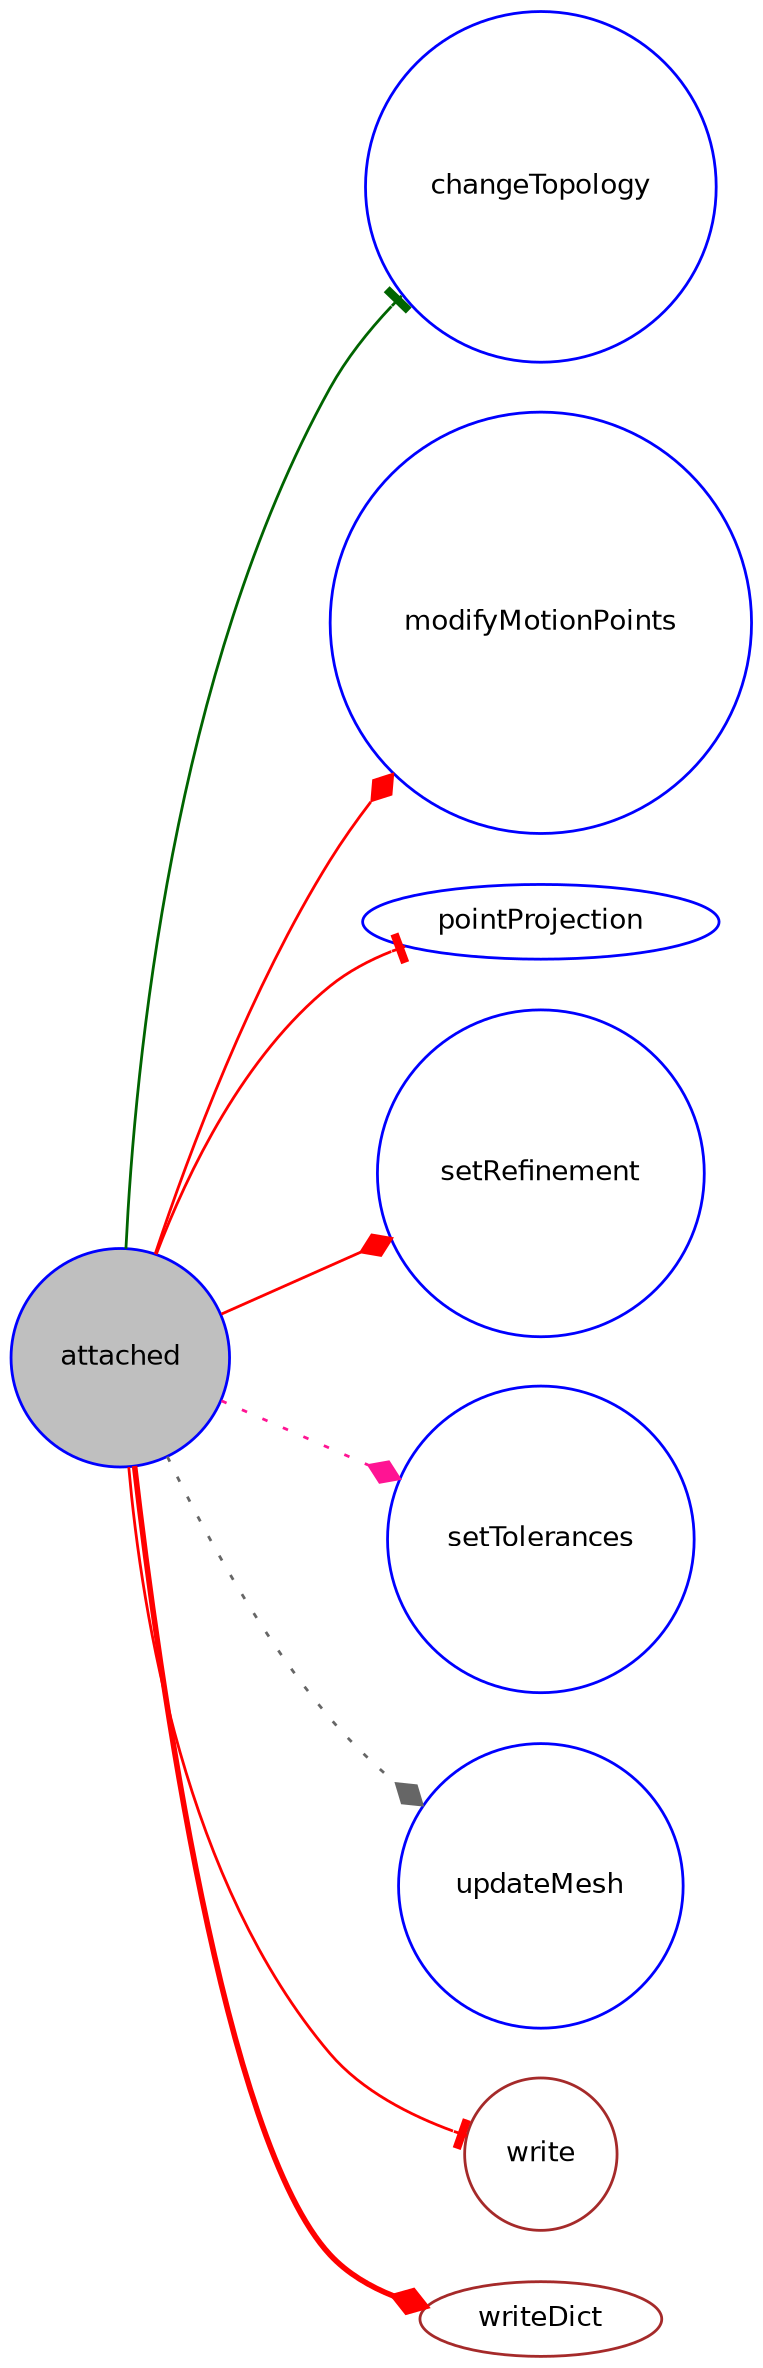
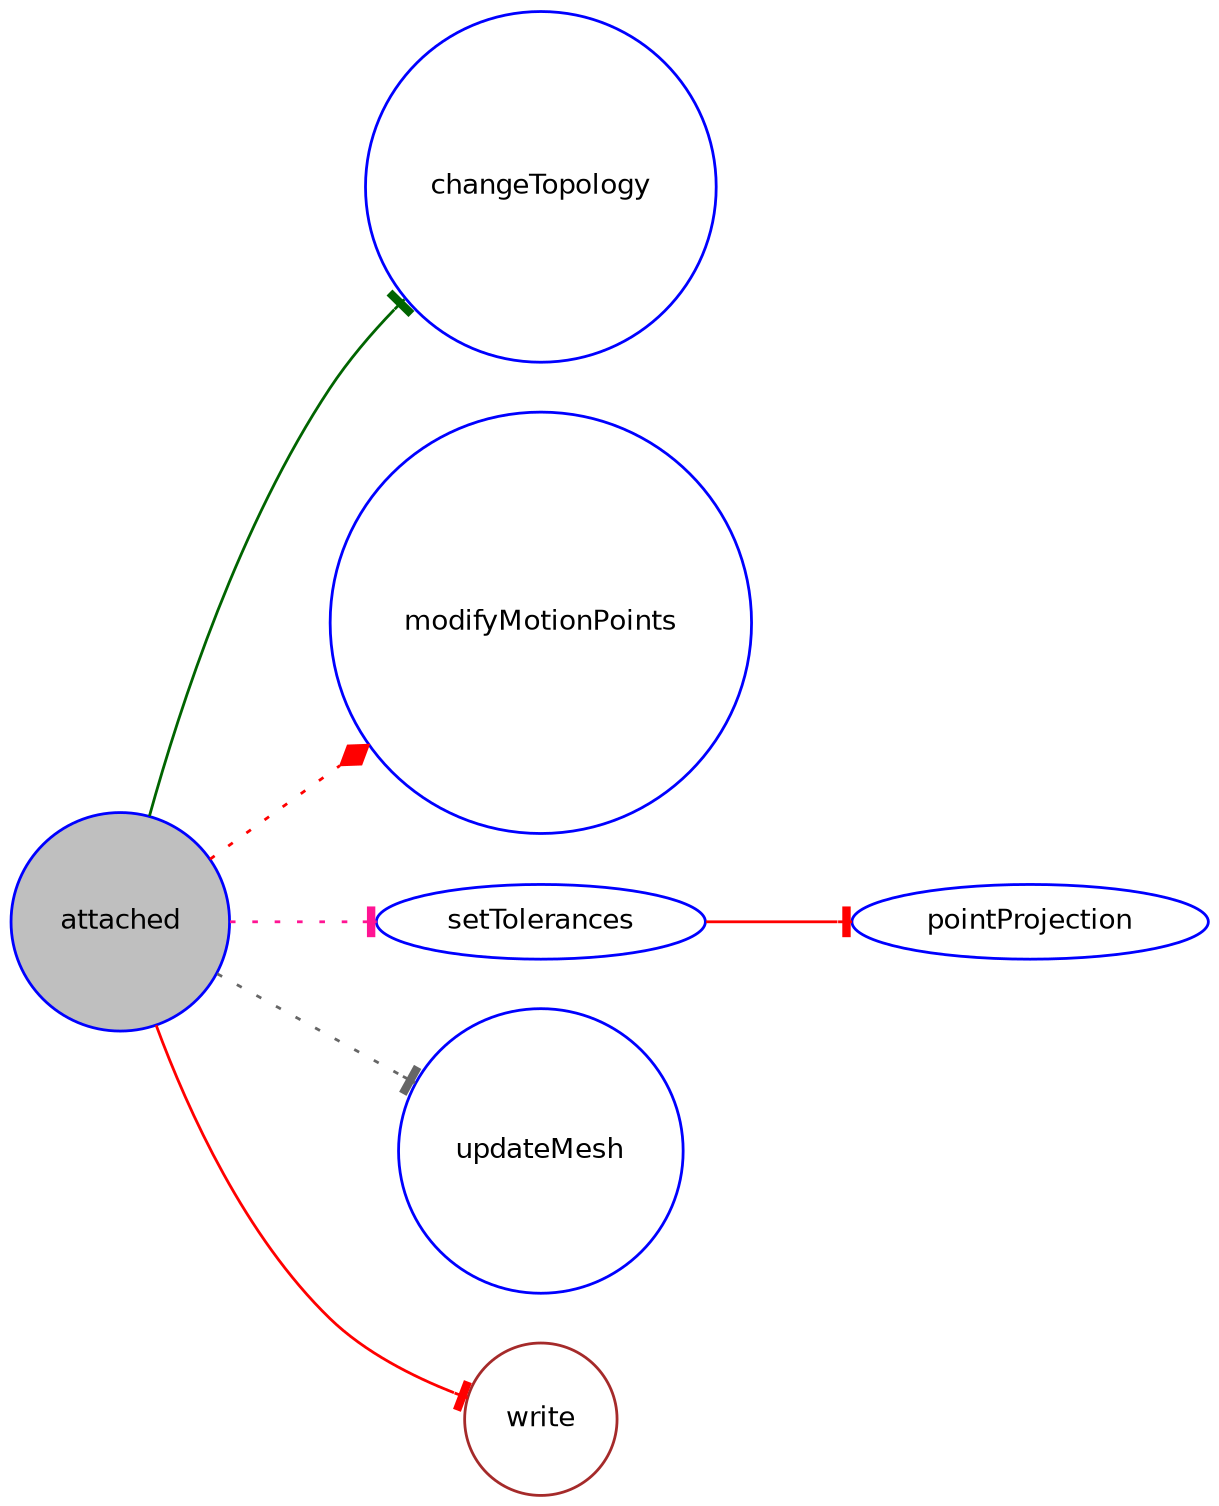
edge "attached" -> "modifyMotionPoints": style solid -> dotted
edge "attached" -> "pointProjection": now "setTolerances" -> "pointProjection"
node "setRefinement": removed
edge "attached" -> "setTolerances": arrowhead diamond -> tee
node "setTolerances": shape circle -> ellipse
edge "attached" -> "updateMesh": arrowhead diamond -> tee
node "writeDict": removed
